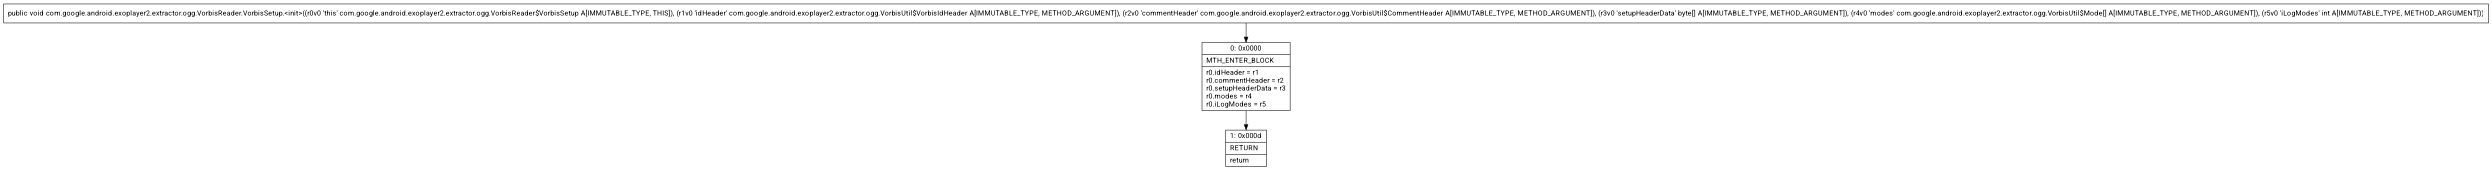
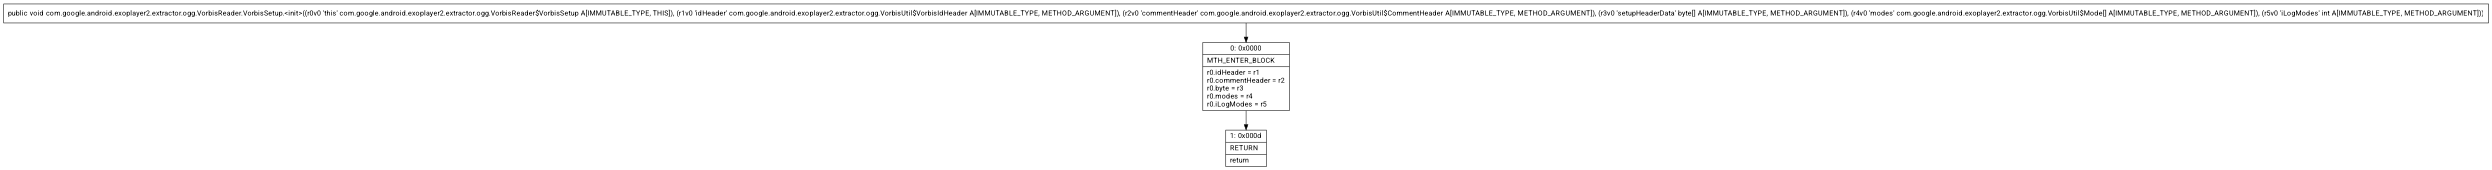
node "0: 0x0000": text "r0.setupHeaderData = r3" -> "r0.byte = r3"
